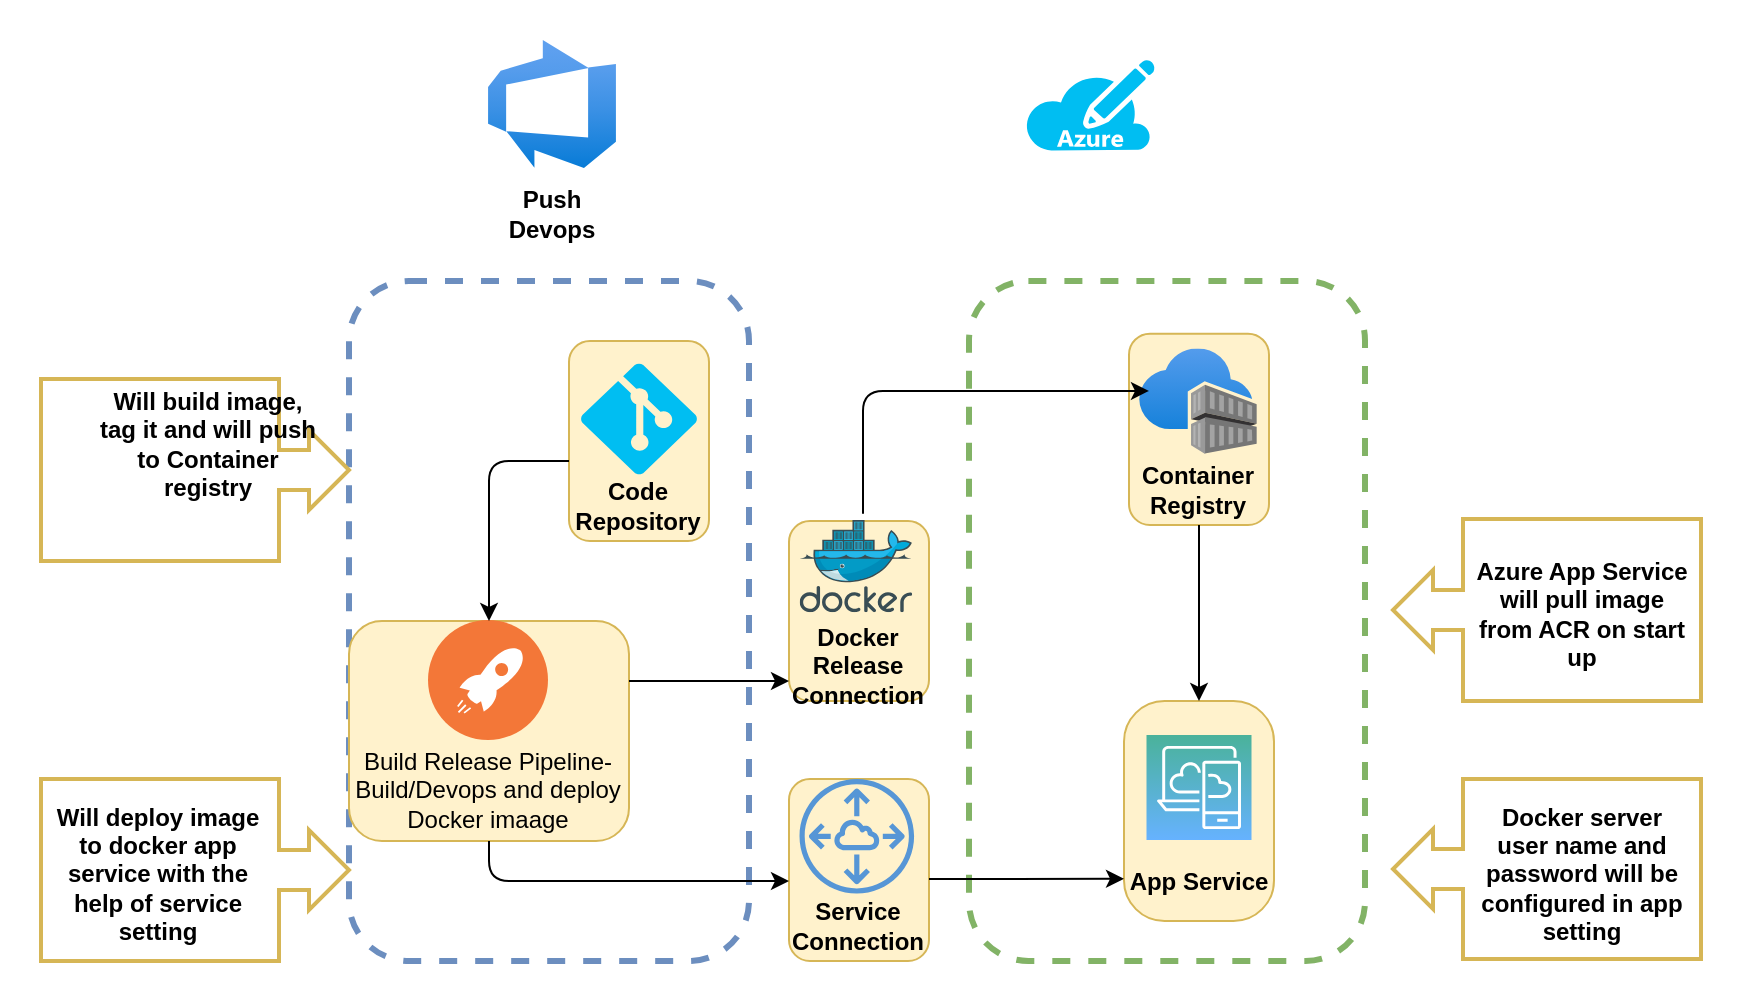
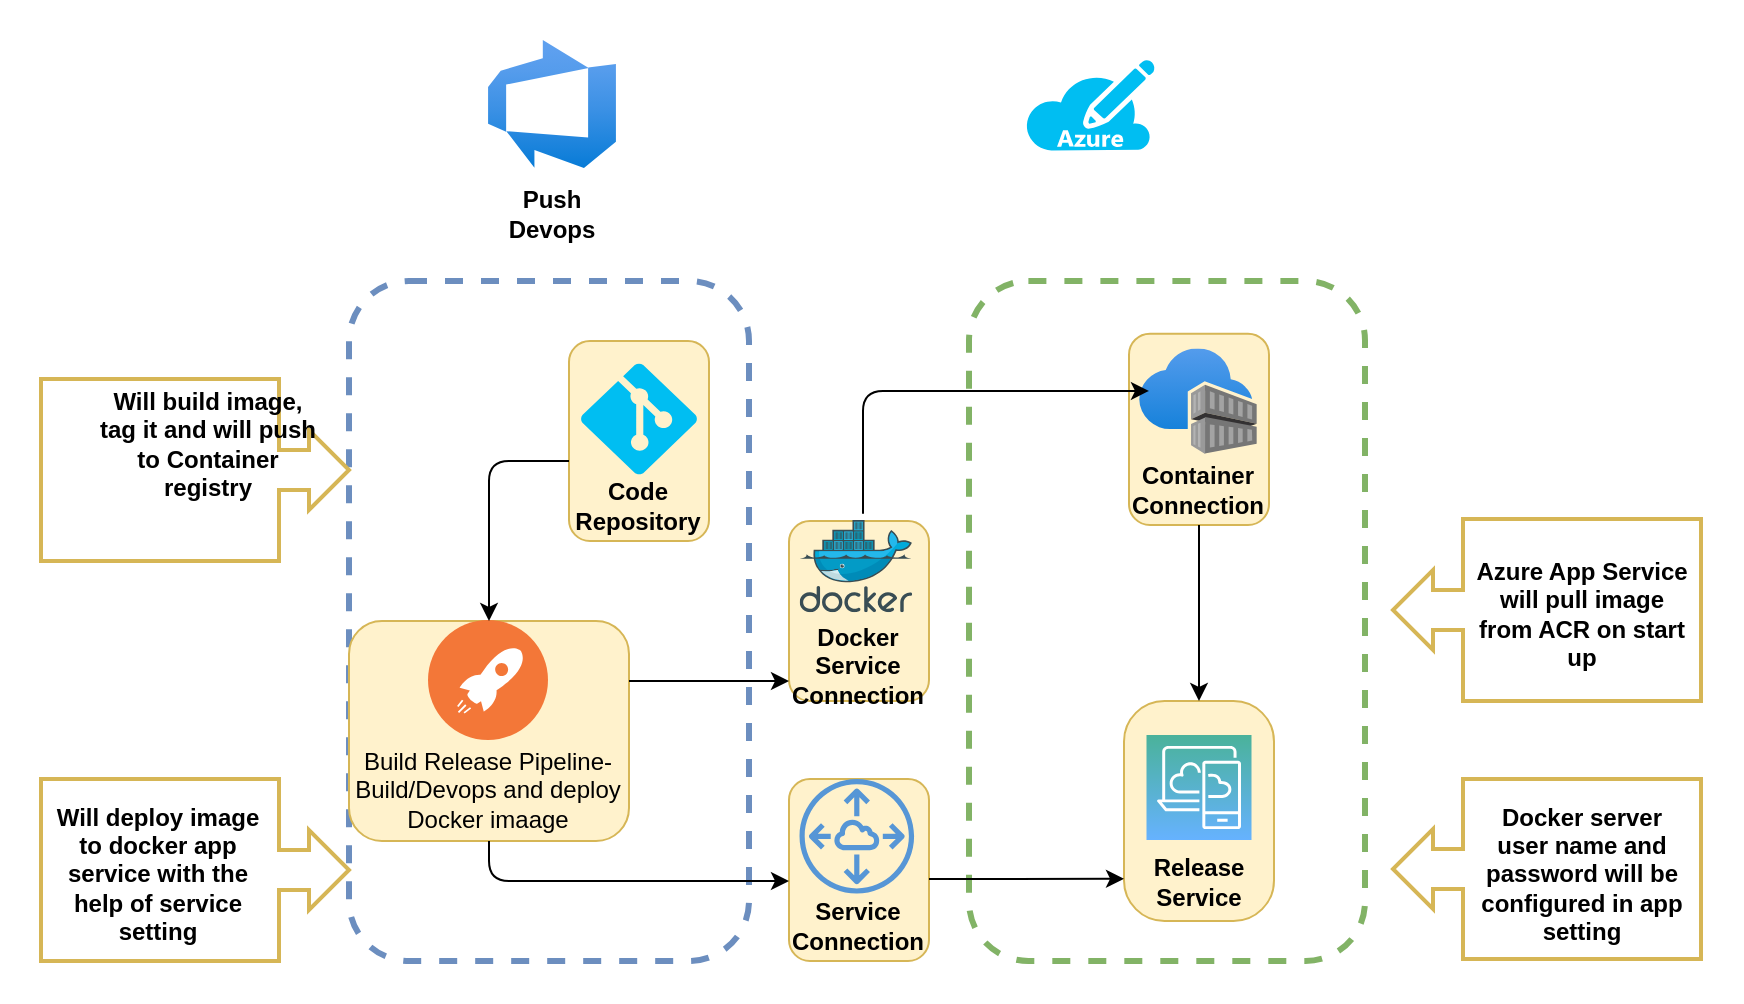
node "Container Registry": label "Container Registry" -> "Container Connection"
node "Docker Release Connection": label "Docker Release Connection" -> "Docker Service Connection"
node "App Service": label "App Service" -> "Release Service"
